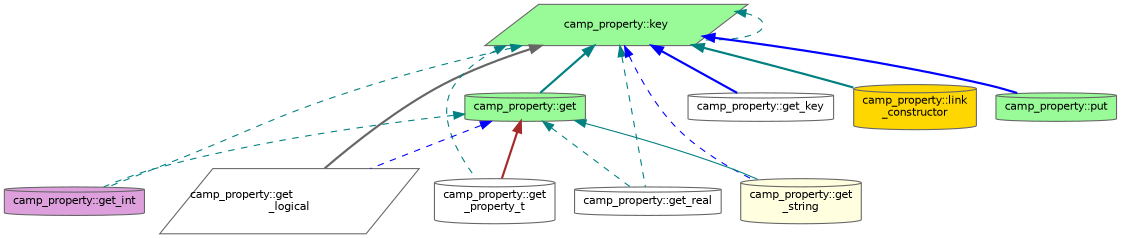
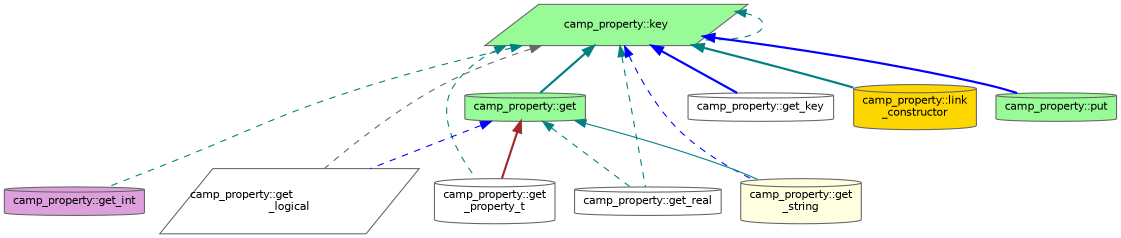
edge "camp_property::get _logical" -> "camp_property::key": style bold -> dashed
edge "camp_property::get_int" -> "camp_property::get": removed
